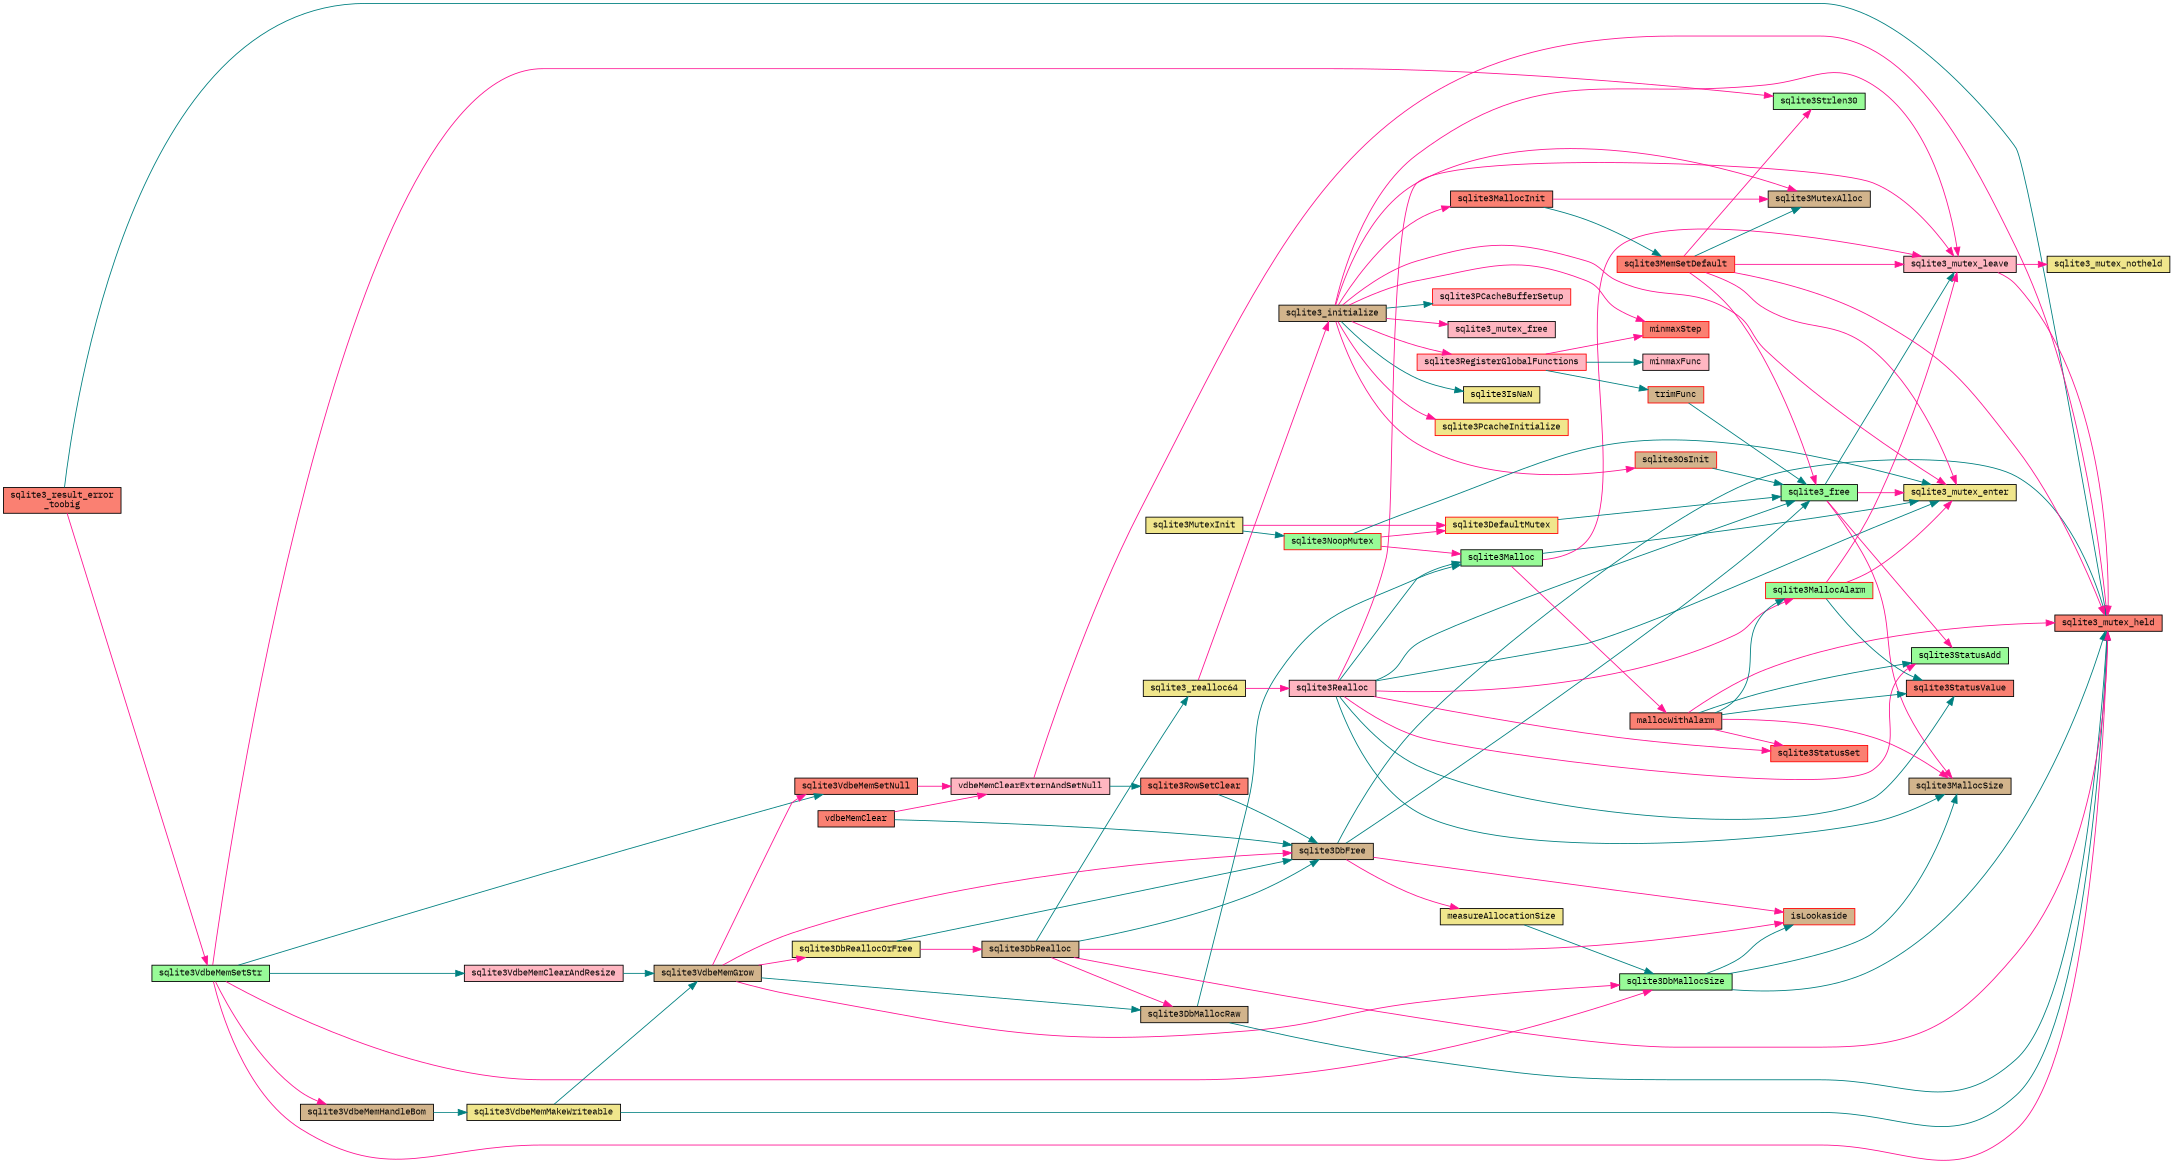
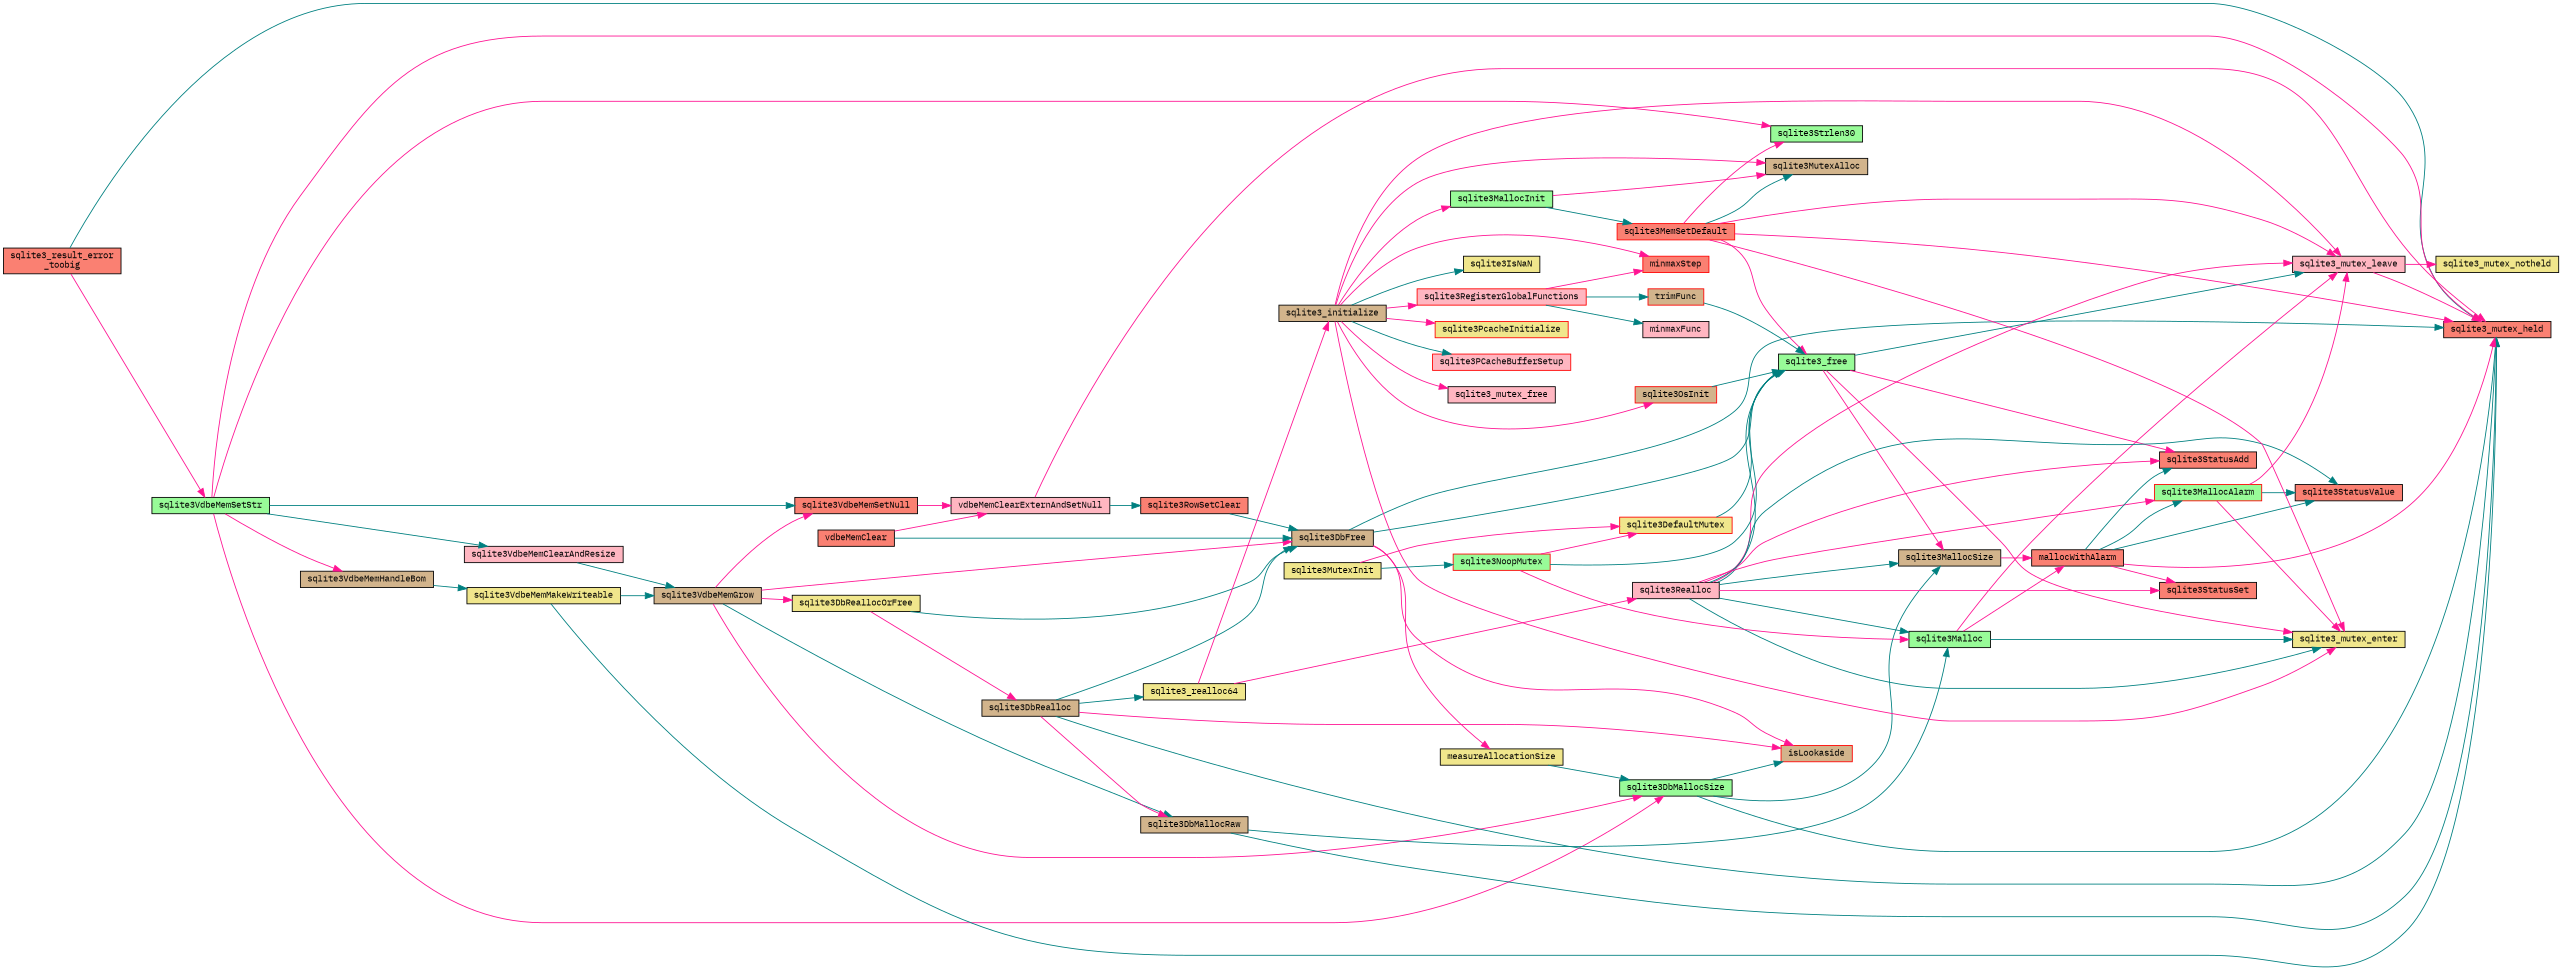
node "sqlite3MallocInit": fillcolor salmon -> palegreen
edge "sqlite3NoopMutex" -> "sqlite3_mutex_enter": now "sqlite3NoopMutex" -> "sqlite3_free"
node "sqlite3StatusAdd": fillcolor palegreen -> salmon
edge "mallocWithAlarm" -> "sqlite3MallocSize": reversed
node "sqlite3StatusSet": color red -> black
edge "sqlite3DbRealloc" -> "sqlite3_mutex_held": color deeppink -> teal
